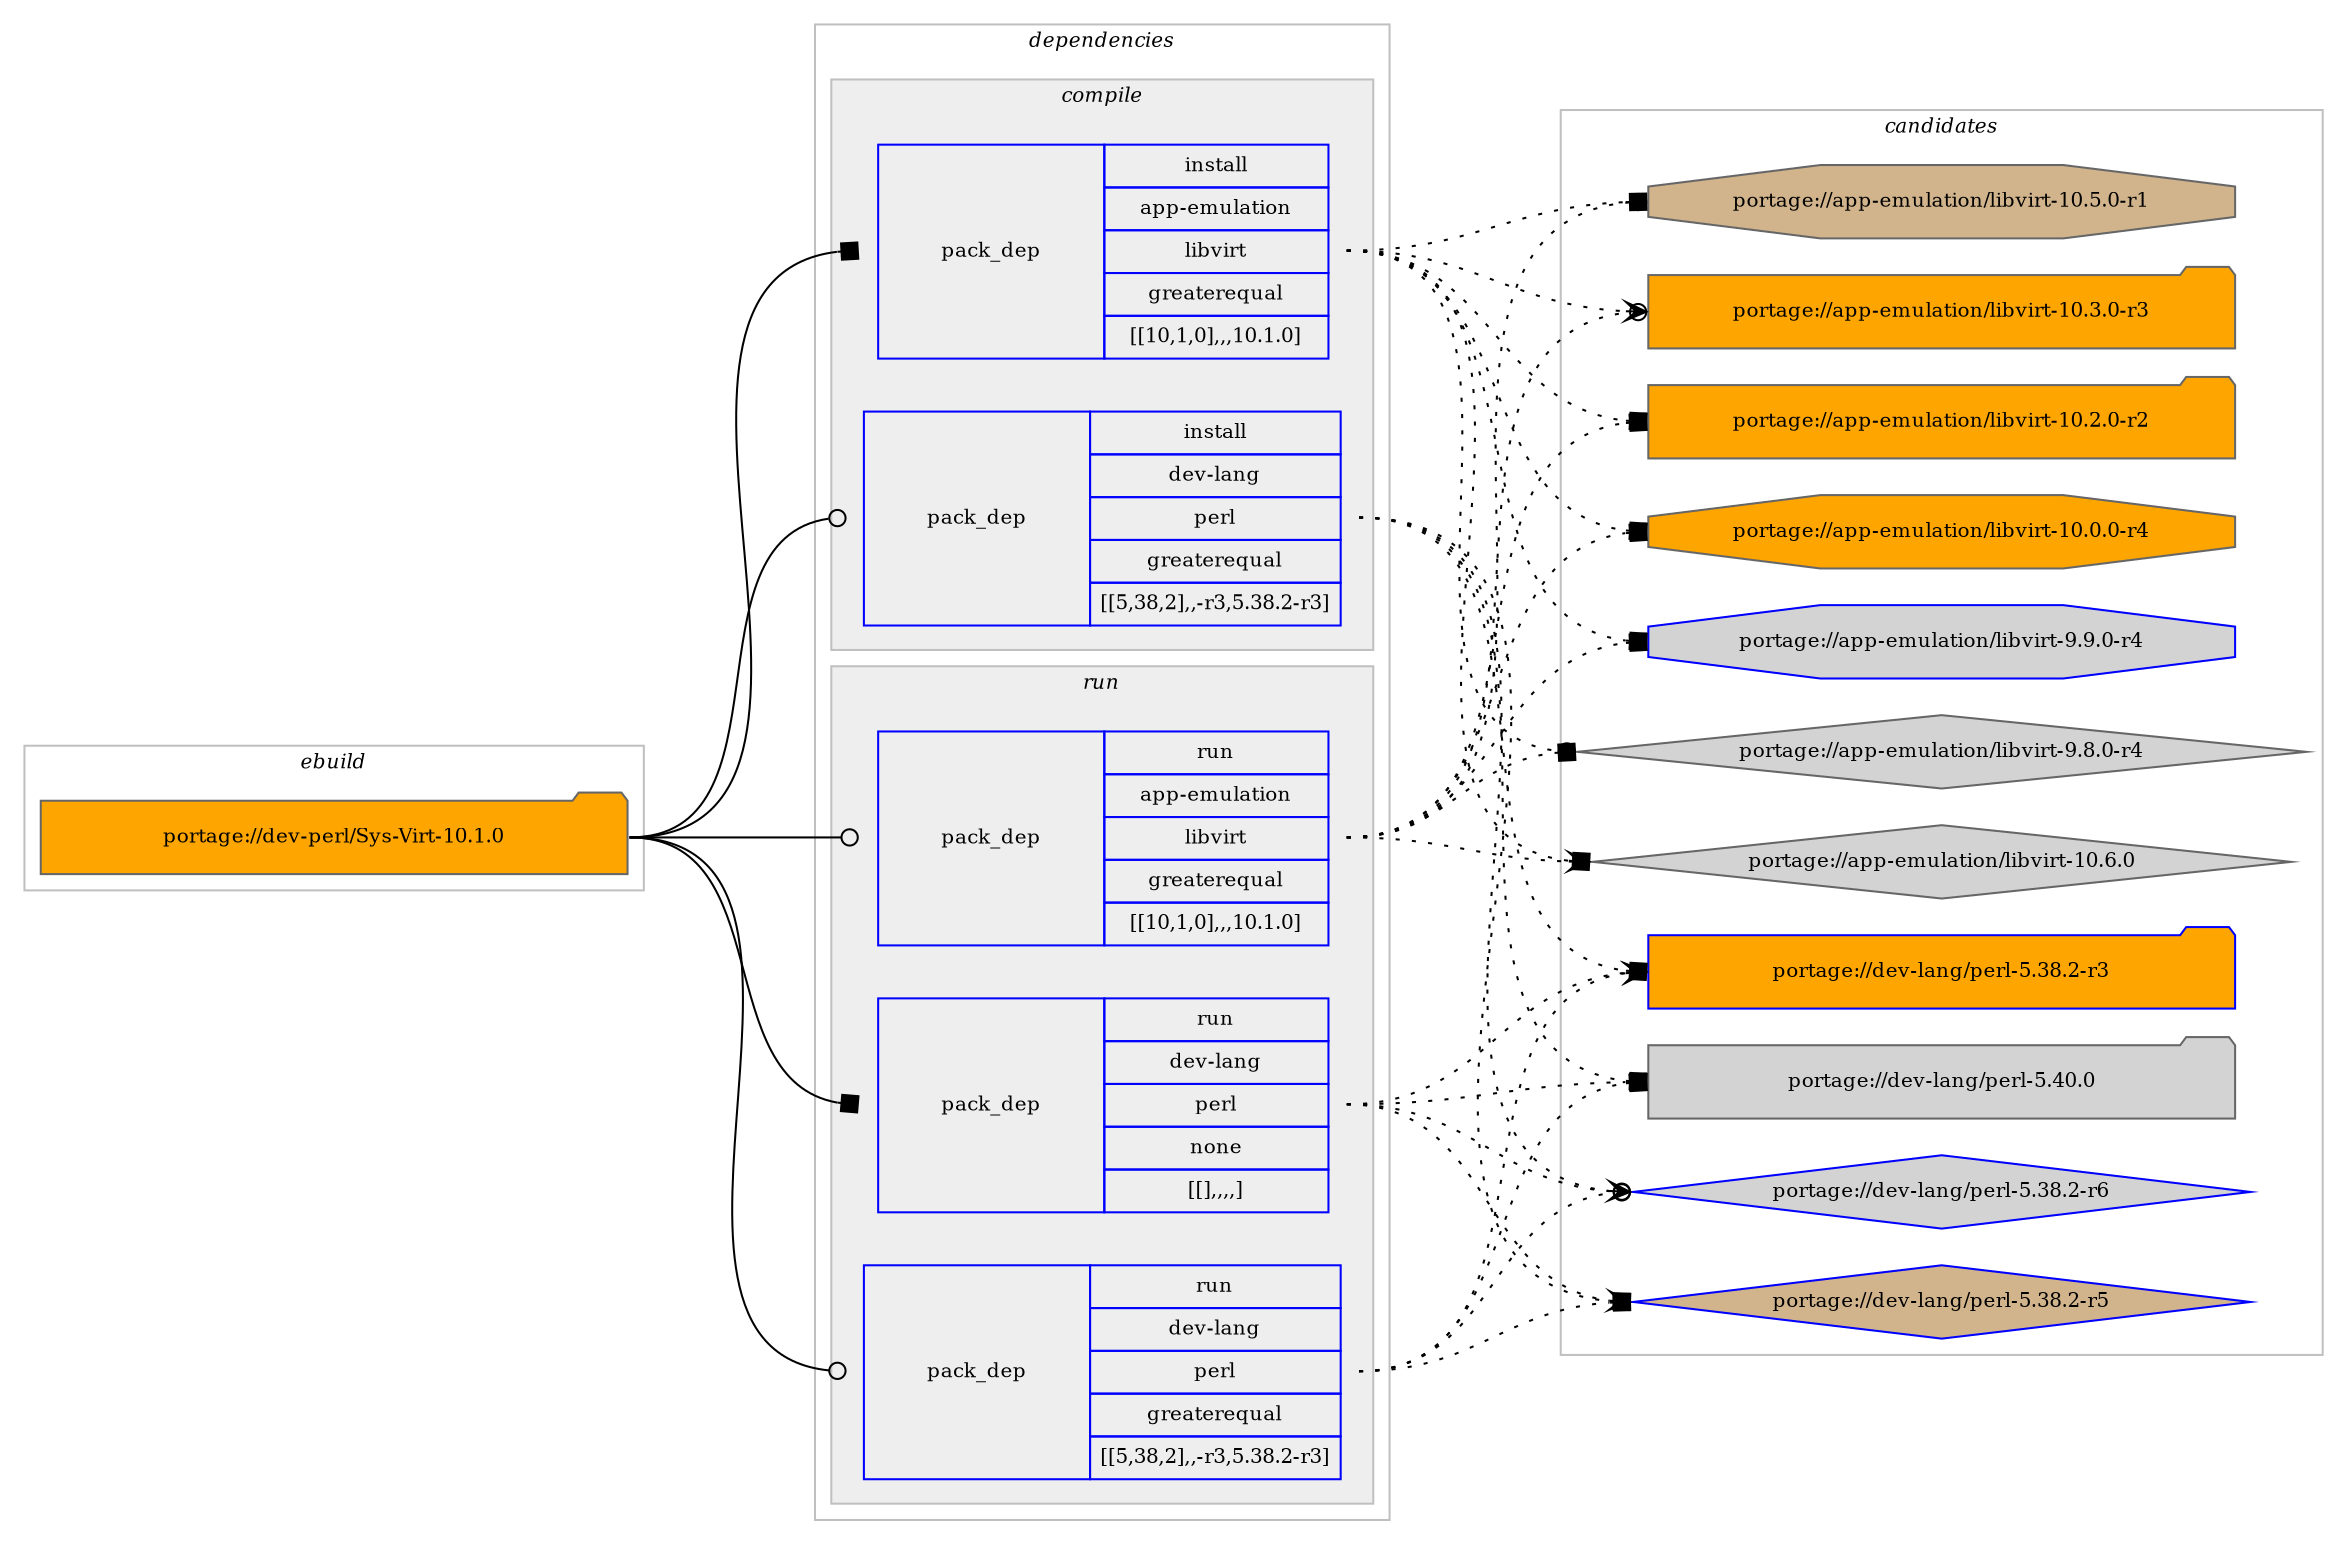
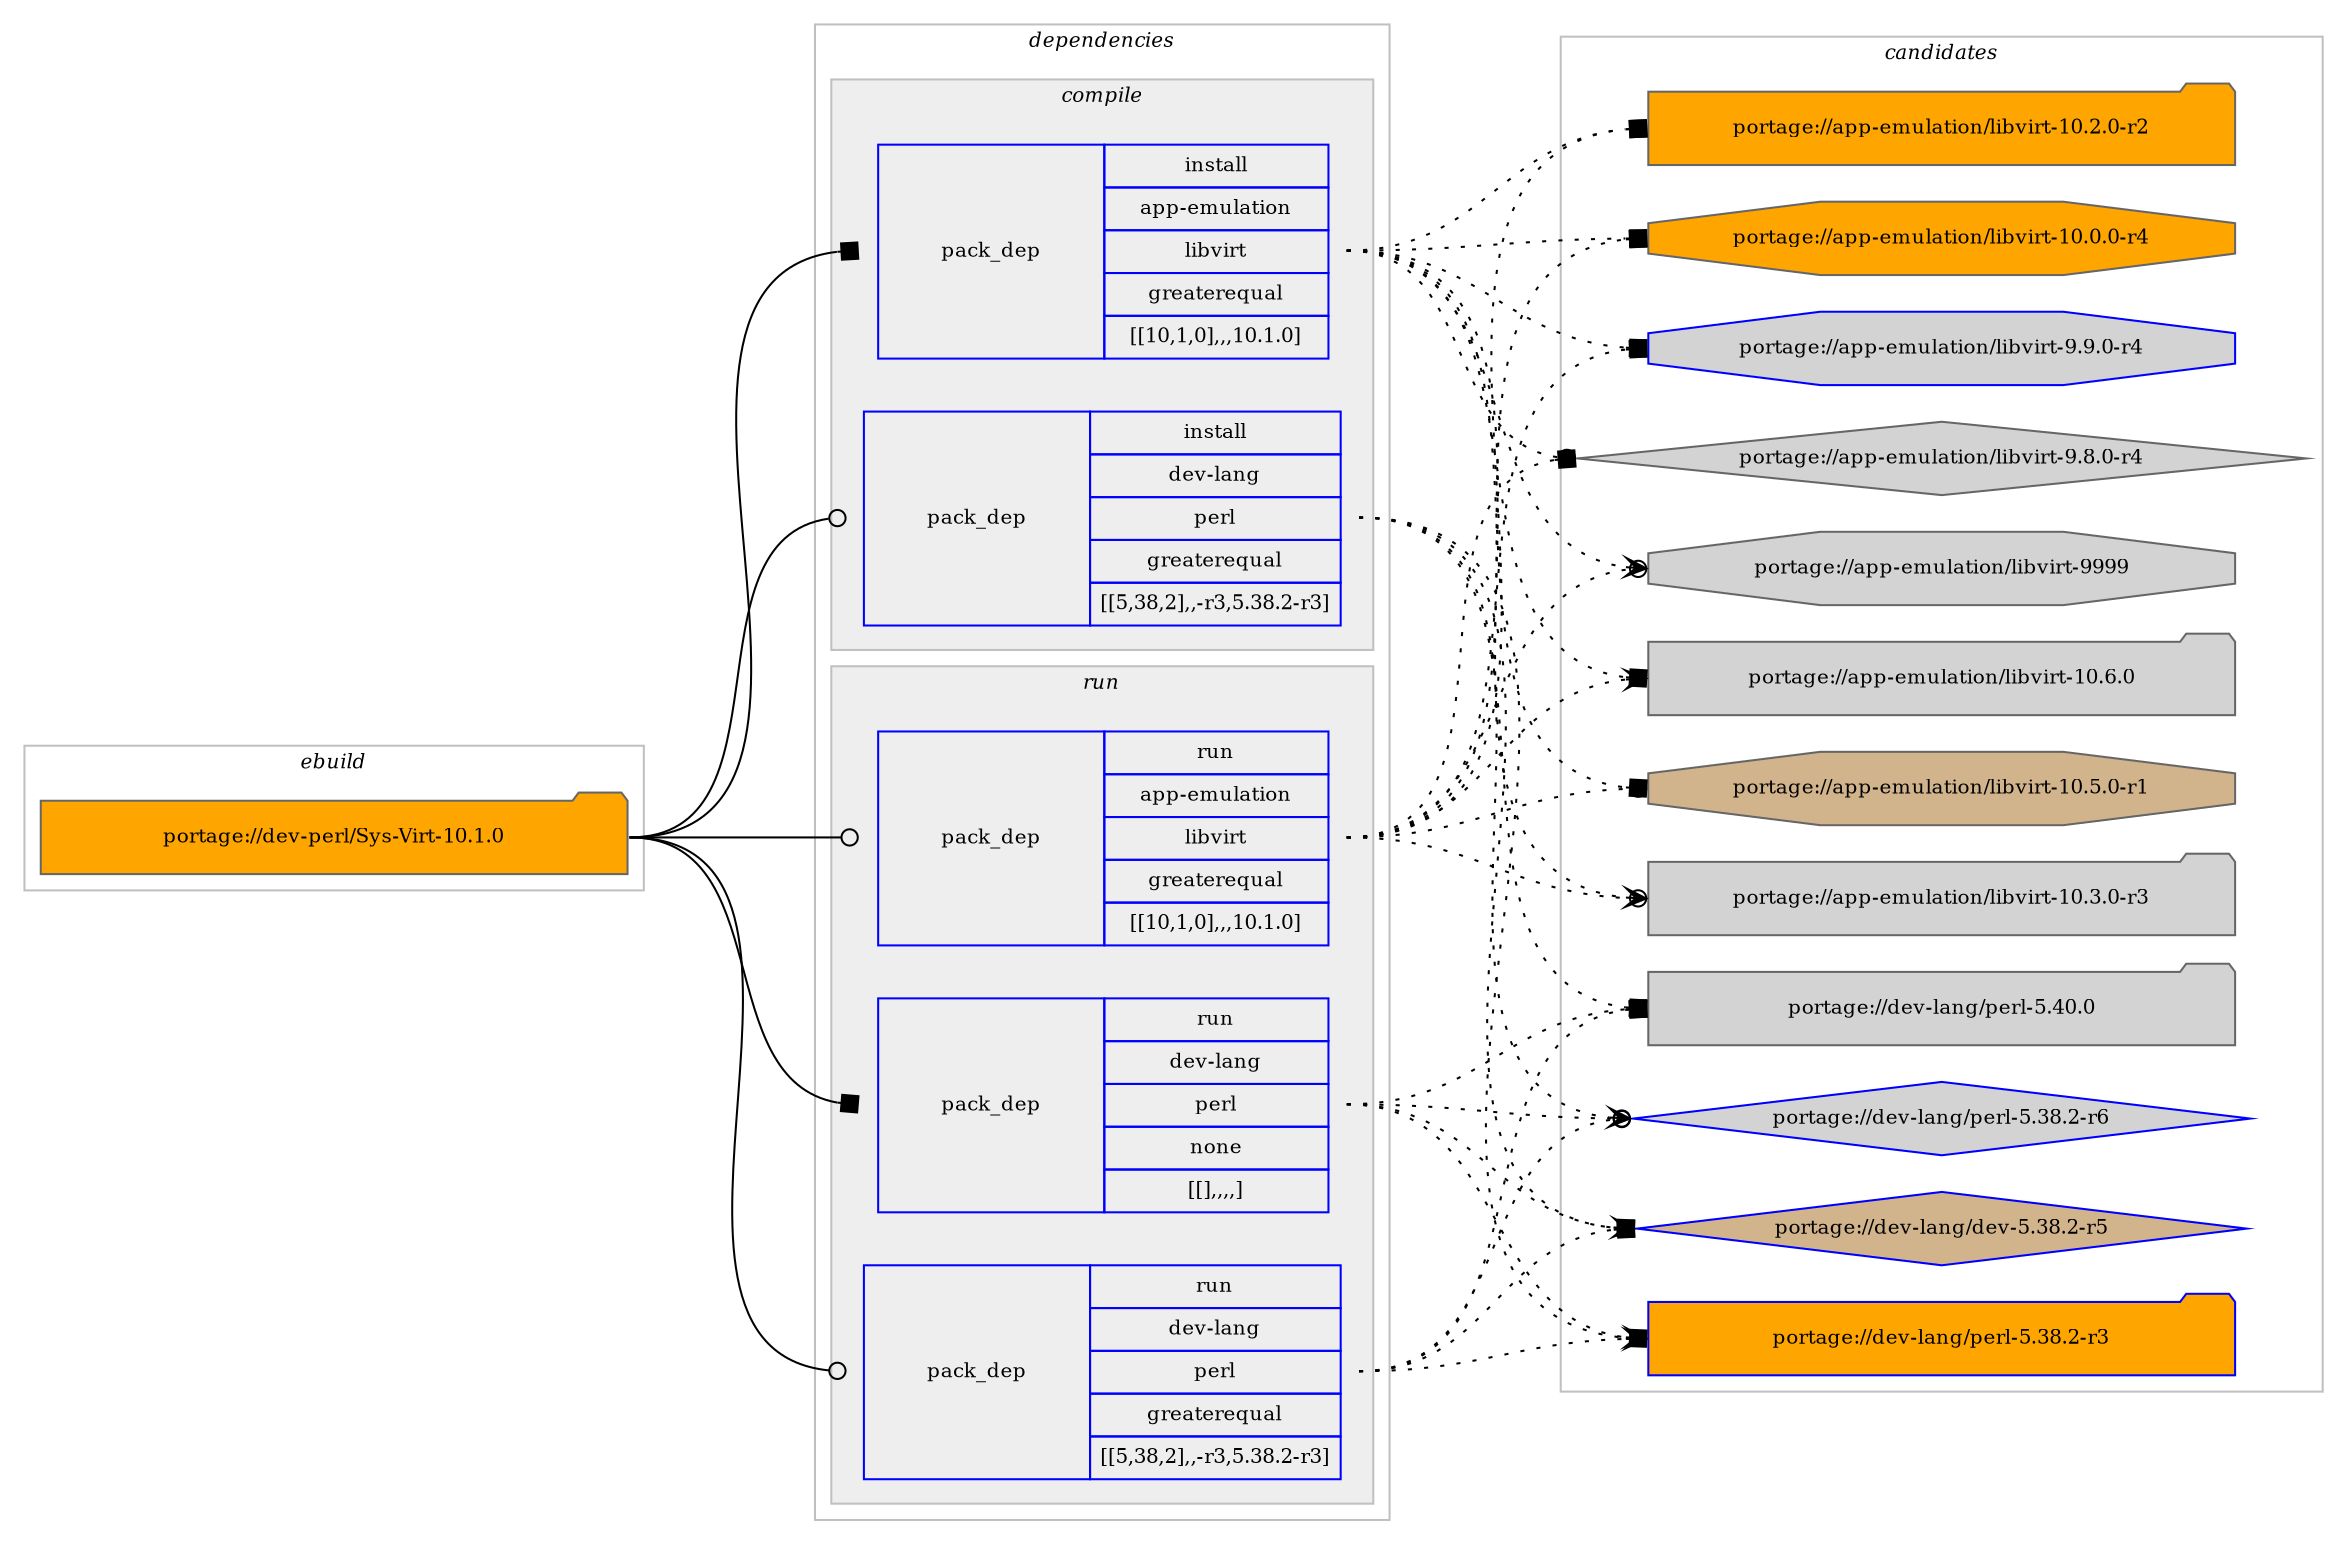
node "portage://app-emulation/libvirt-10.3.0-r3": fillcolor orange -> lightgrey
node "portage://app-emulation/libvirt-9999": added
node "portage://app-emulation/libvirt-10.6.0": shape diamond -> folder
node "portage://dev-lang/perl-5.38.2-r5": label "portage://dev-lang/perl-5.38.2-r5" -> "portage://dev-lang/dev-5.38.2-r5"
